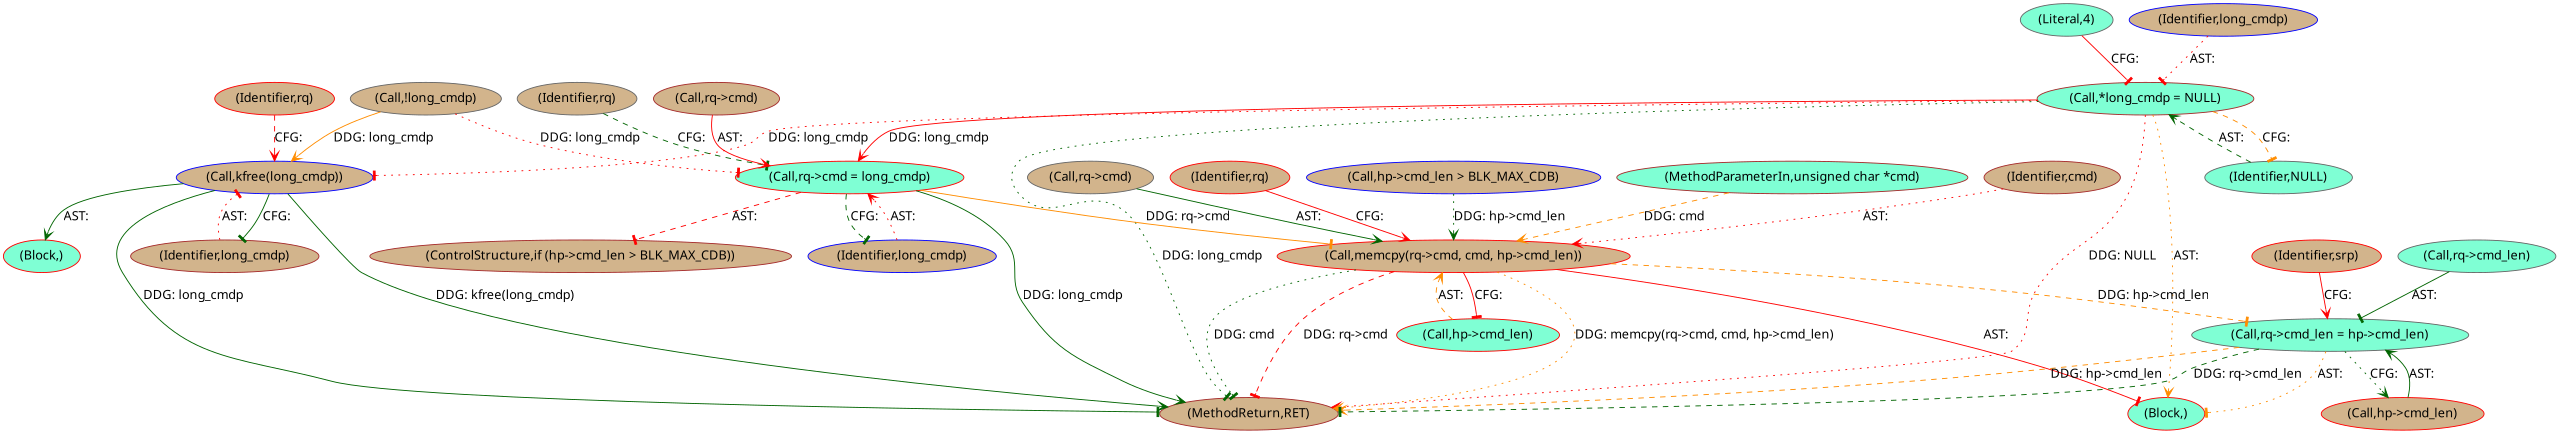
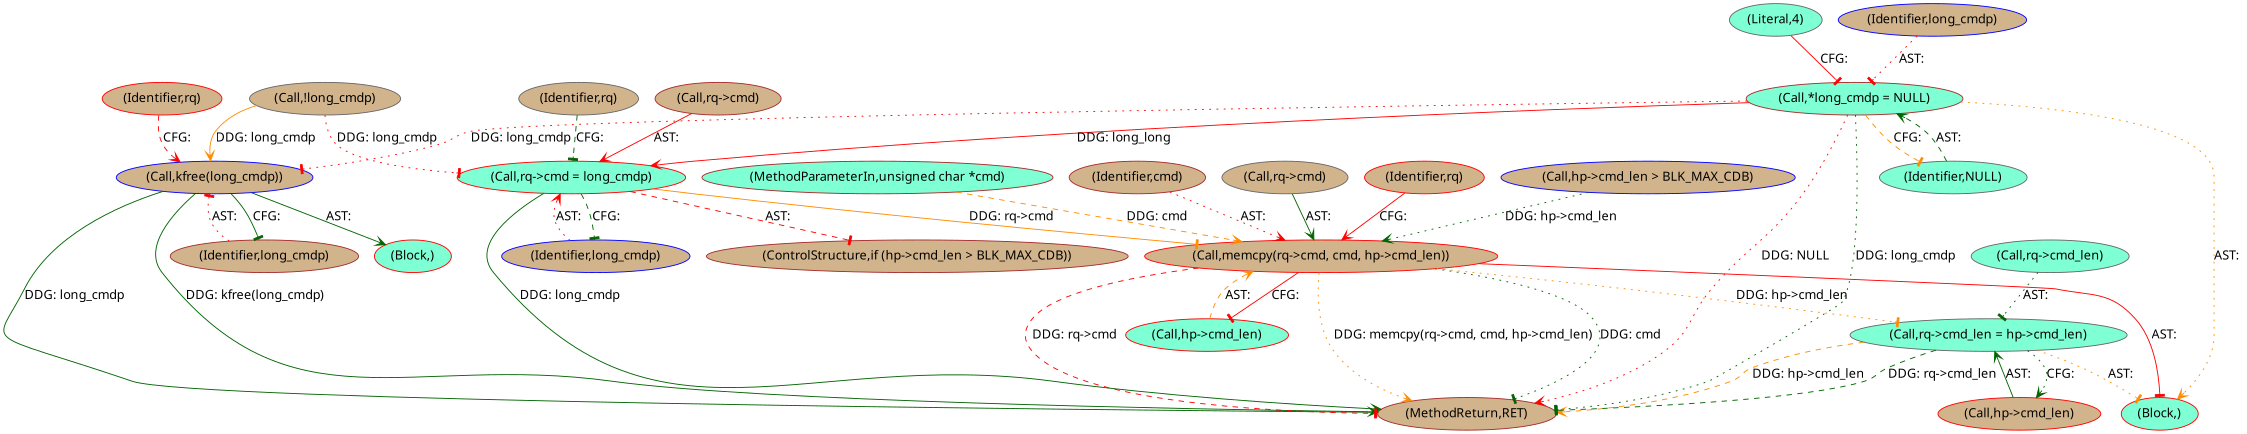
edge "(Call,*long_cmdp = NULL)" -> "(Call,rq->cmd = long_cmdp)": label "DDG: long_cmdp" -> "DDG: long_long"
node "(Identifier,srp)": removed
edge "(Call,memcpy(rq->cmd, cmd, hp->cmd_len))" -> "(Call,rq->cmd_len = hp->cmd_len)": style dashed -> dotted
edge "(Call,rq->cmd_len)" -> "(Call,rq->cmd_len = hp->cmd_len)": style solid -> dotted
